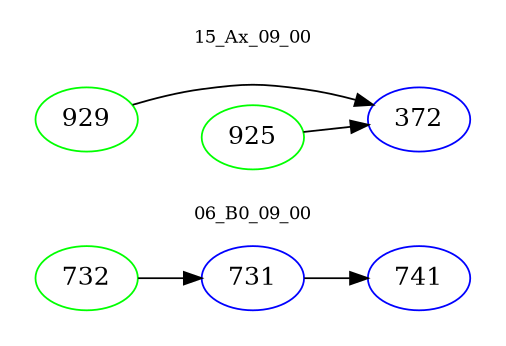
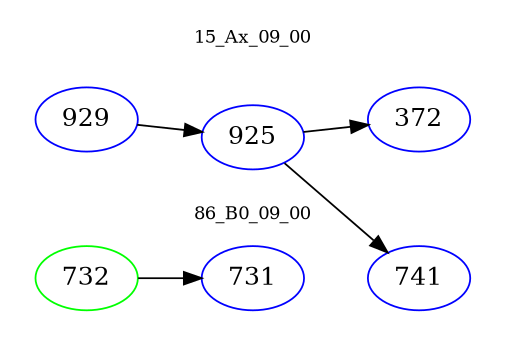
edge "929" -> "372": now "929" -> "925"
node "929": color green -> blue
node "925": color green -> blue
cluster "06_B0_09_00": label "06_B0_09_00" -> "86_B0_09_00"
edge "731" -> "741": now "925" -> "741"
